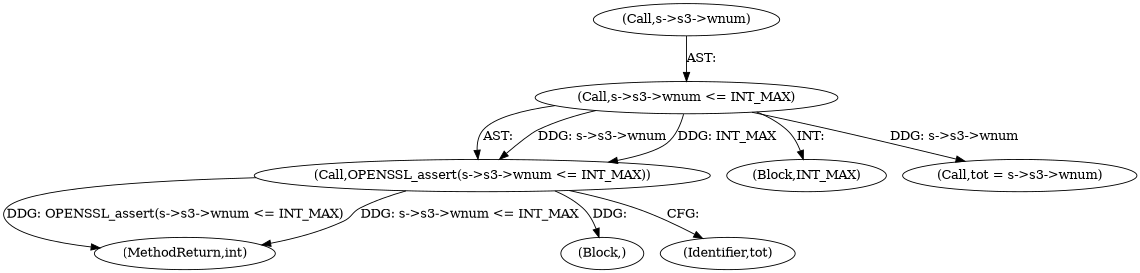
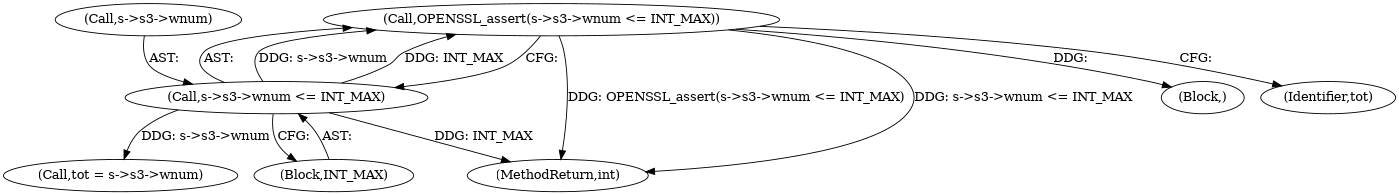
edge "(Call,OPENSSL_assert(s->s3->wnum <= INT_MAX))" -> "(Call,s->s3->wnum <= INT_MAX)": added, label "CFG:"
edge "(Call,s->s3->wnum <= INT_MAX)" -> "(MethodReturn,int)": added, label "DDG: INT_MAX"
edge "(Call,s->s3->wnum <= INT_MAX)" -> "(Block,INT_MAX)": label "INT: " -> "CFG: "
edge "(Block,INT_MAX)" -> "(Call,s->s3->wnum <= INT_MAX)": added, label "AST:"
